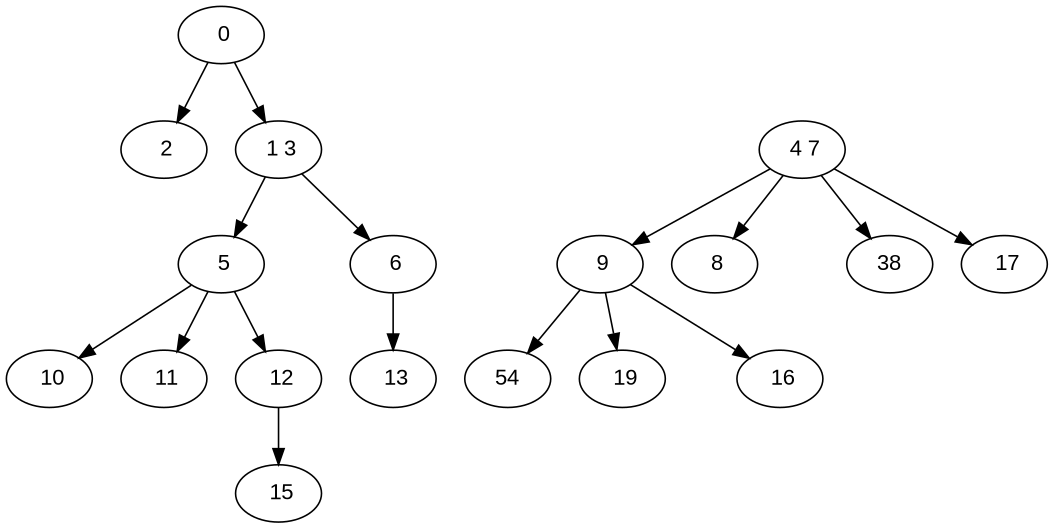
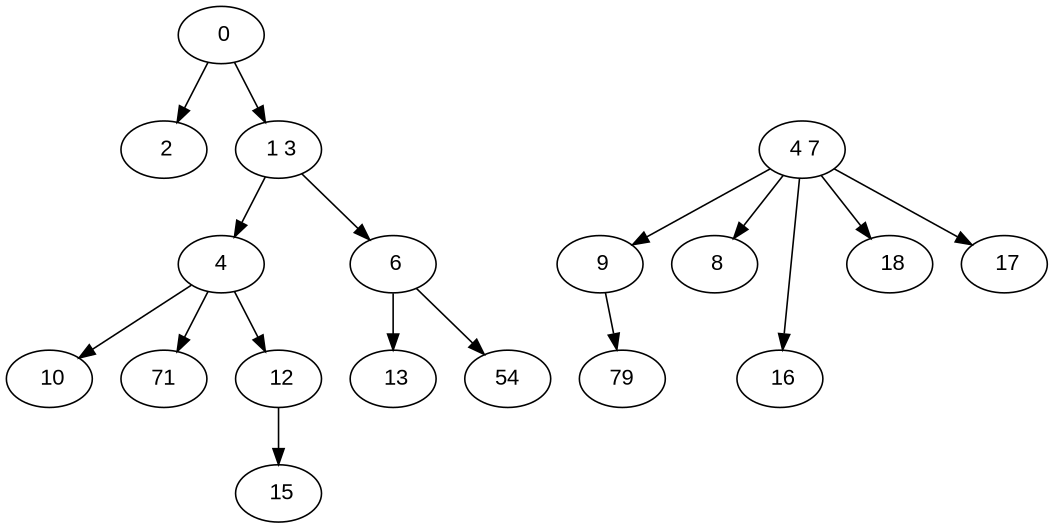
node "5": label "5" -> "4"
node "38": label "38" -> "18"
edge "9" -> "54": now "6" -> "54"
edge "9" -> "16": now "4 7" -> "16"
node "11": label "11" -> "71"
node "19": label "19" -> "79"
